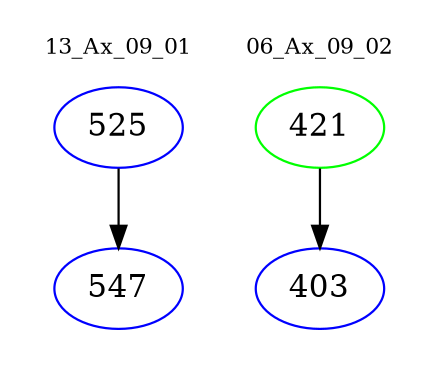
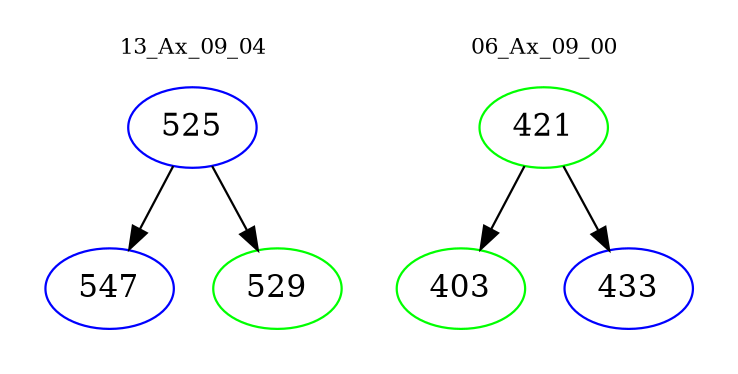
cluster "13_Ax_09_01": label "13_Ax_09_01" -> "13_Ax_09_04"
cluster "06_Ax_09_02": label "06_Ax_09_02" -> "06_Ax_09_00"
node "529": added
node "403": color blue -> green
node "433": added
